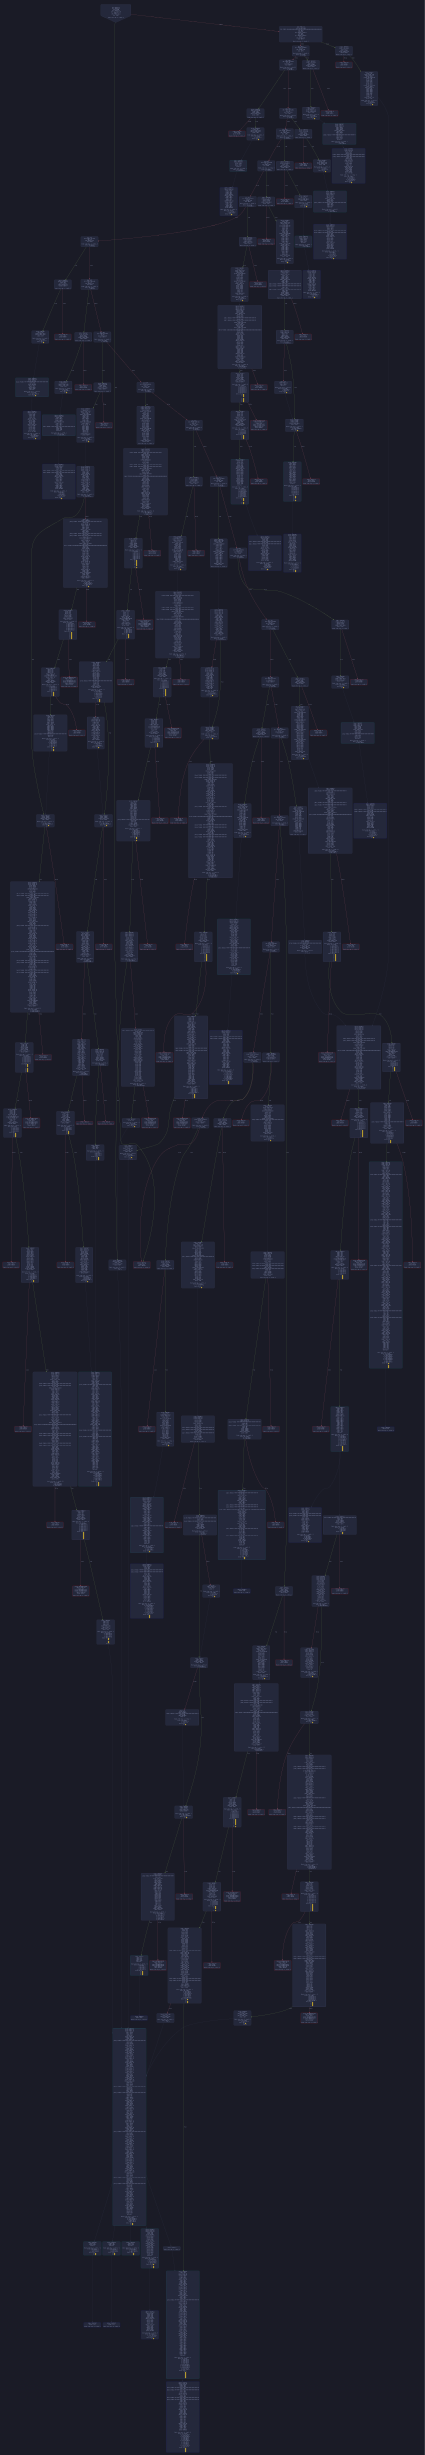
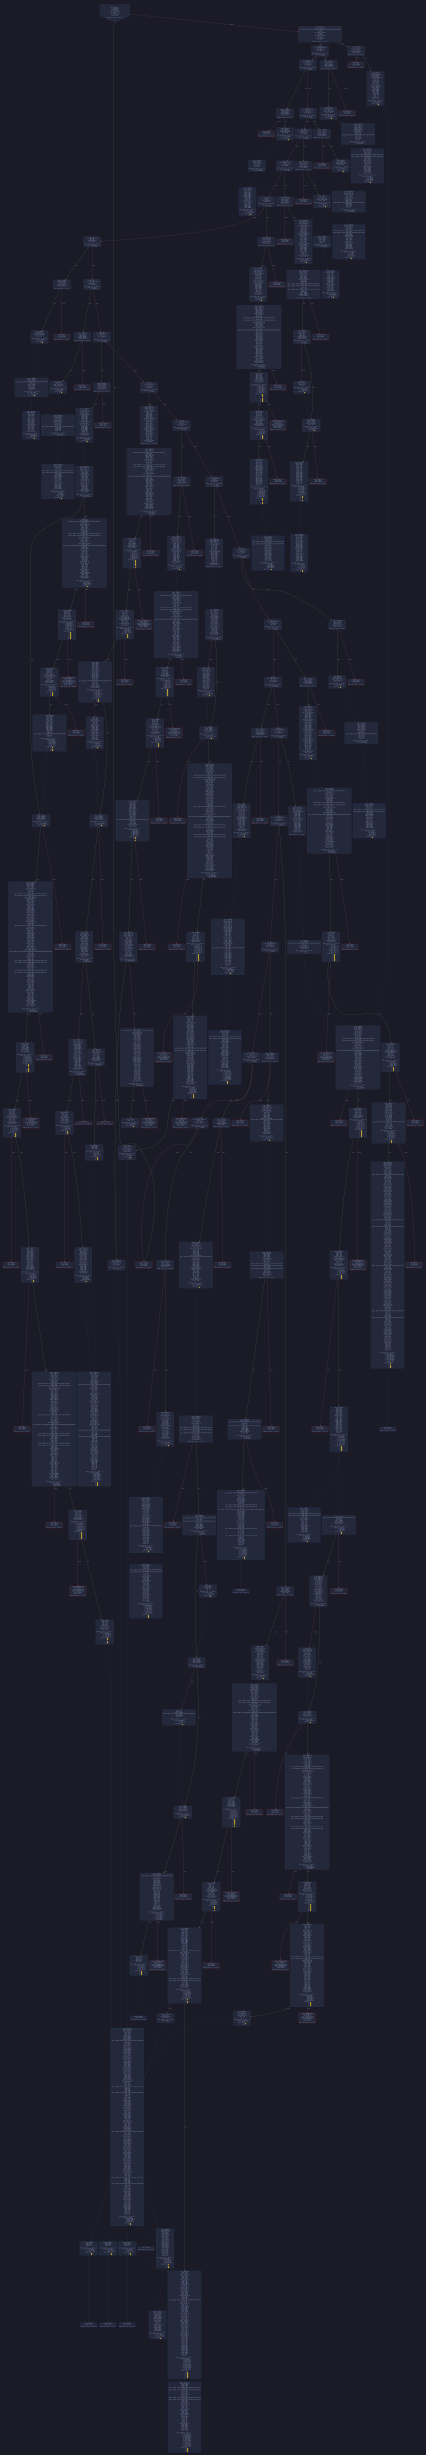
node "[03ff] JUMPDEST [0400] STOP Stack size req: 0, sizeΔ: 0": added
